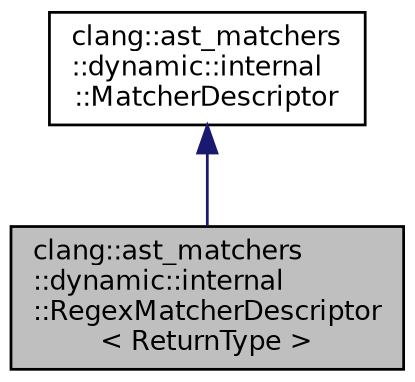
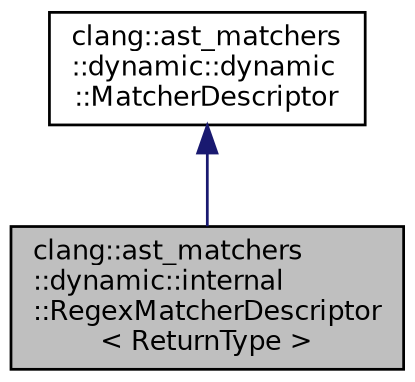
node "clang::ast_matchers ::dynamic::internal ::MatcherDescriptor": label "clang::ast_matchers ::dynamic::internal ::MatcherDescriptor" -> "clang::ast_matchers ::dynamic::dynamic ::MatcherDescriptor"
